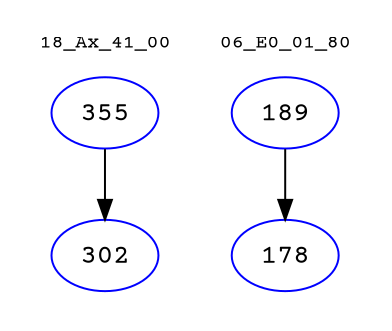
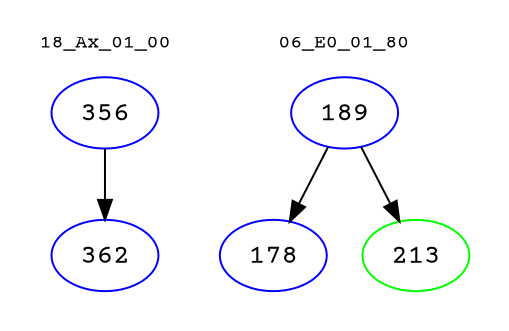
cluster "18_Ax_41_00": label "18_Ax_41_00" -> "18_Ax_01_00"
node "355": label "355" -> "356"
node "302": label "302" -> "362"
node "213": added
